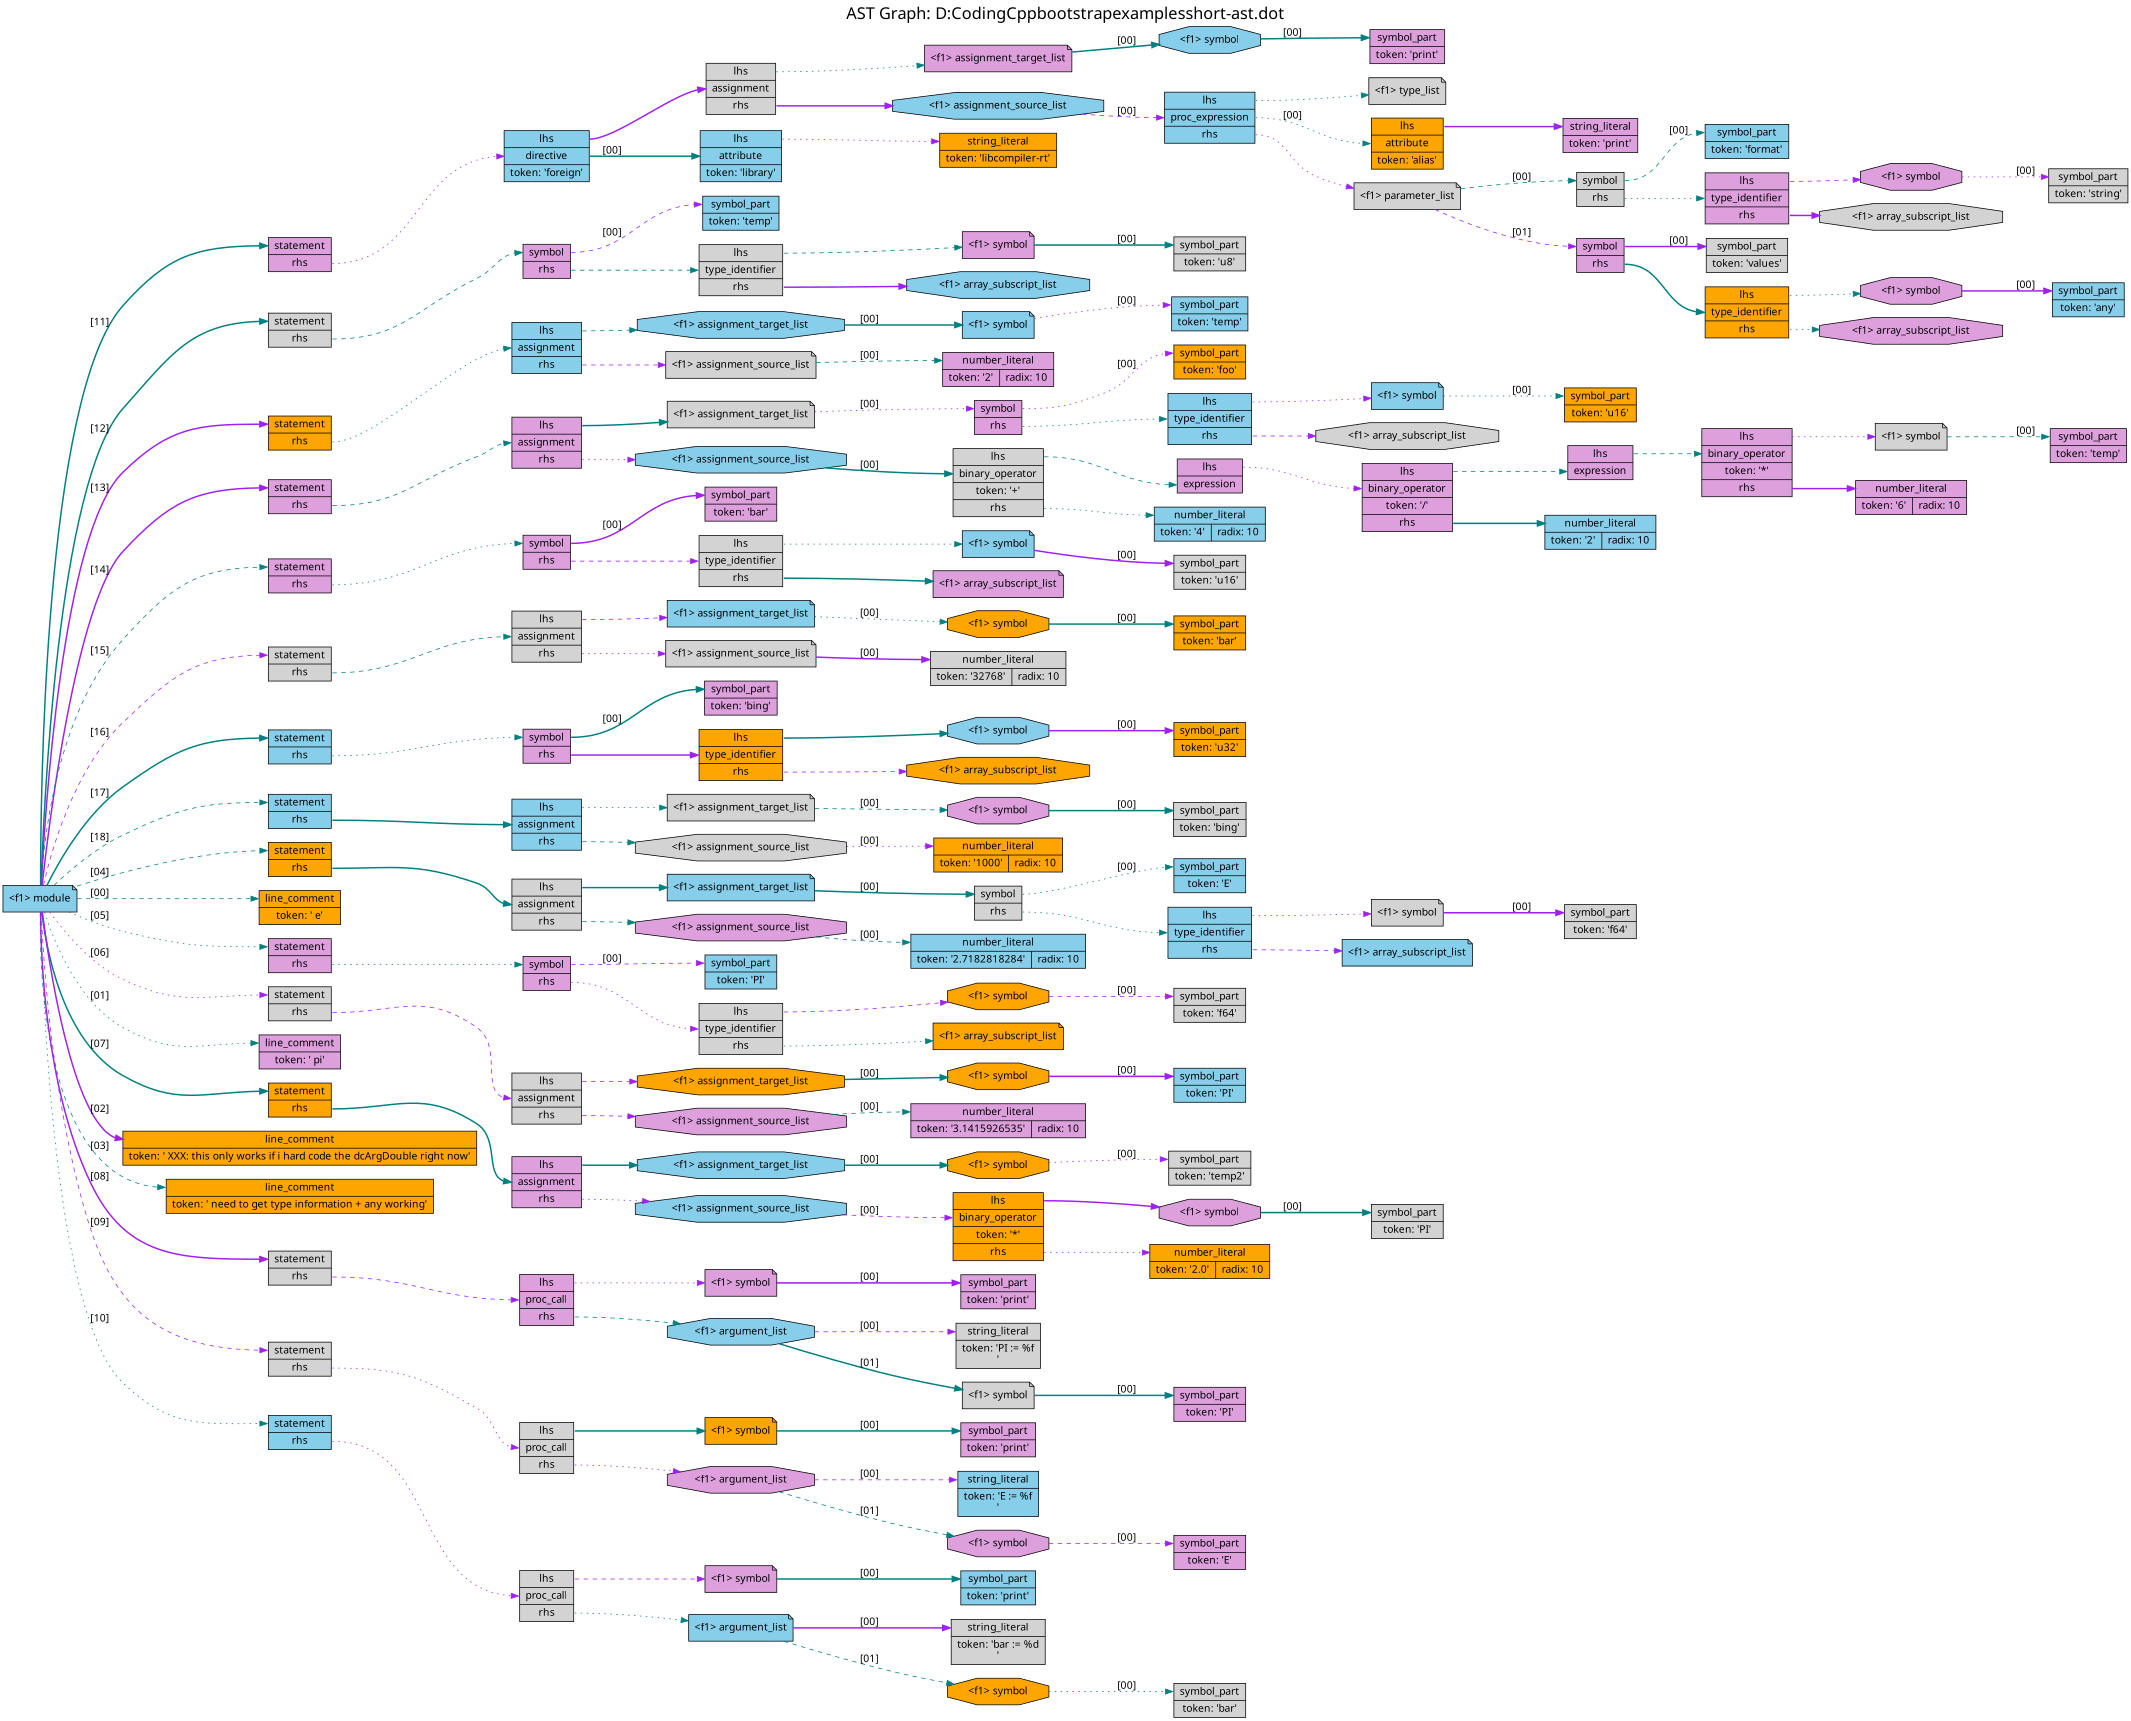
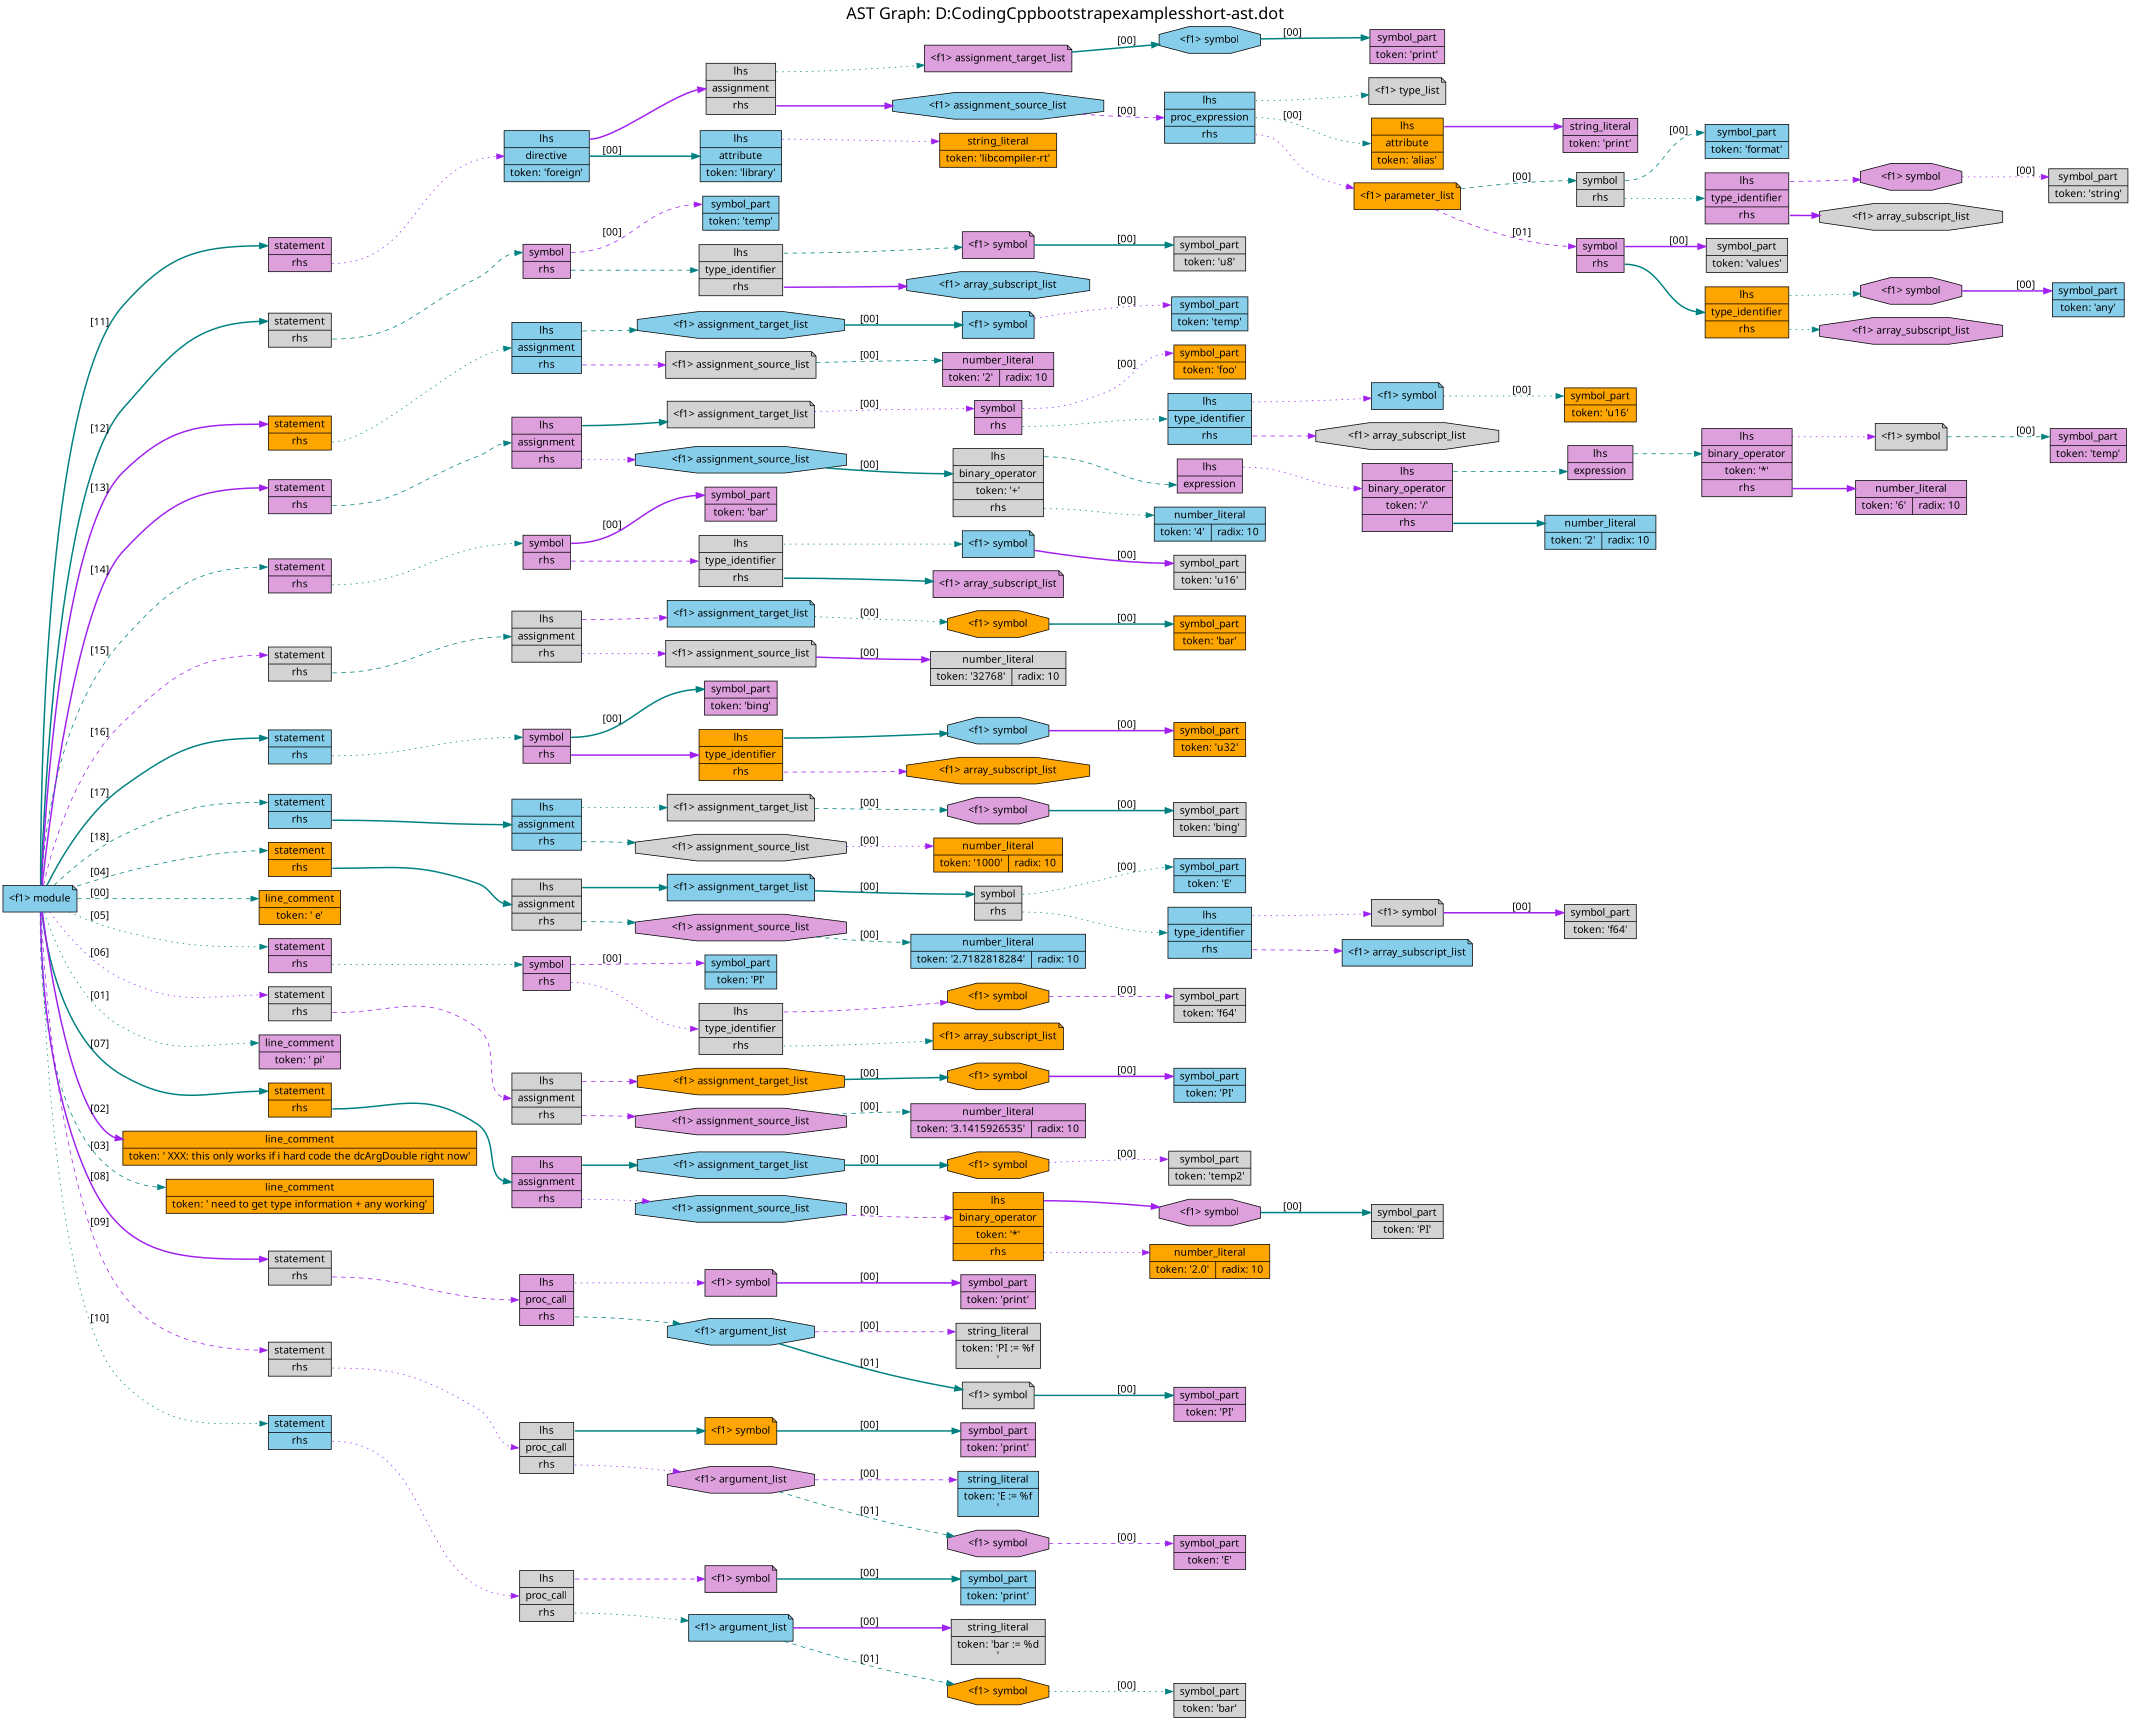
node "<f1> parameter_list": fillcolor lightgrey -> orange
